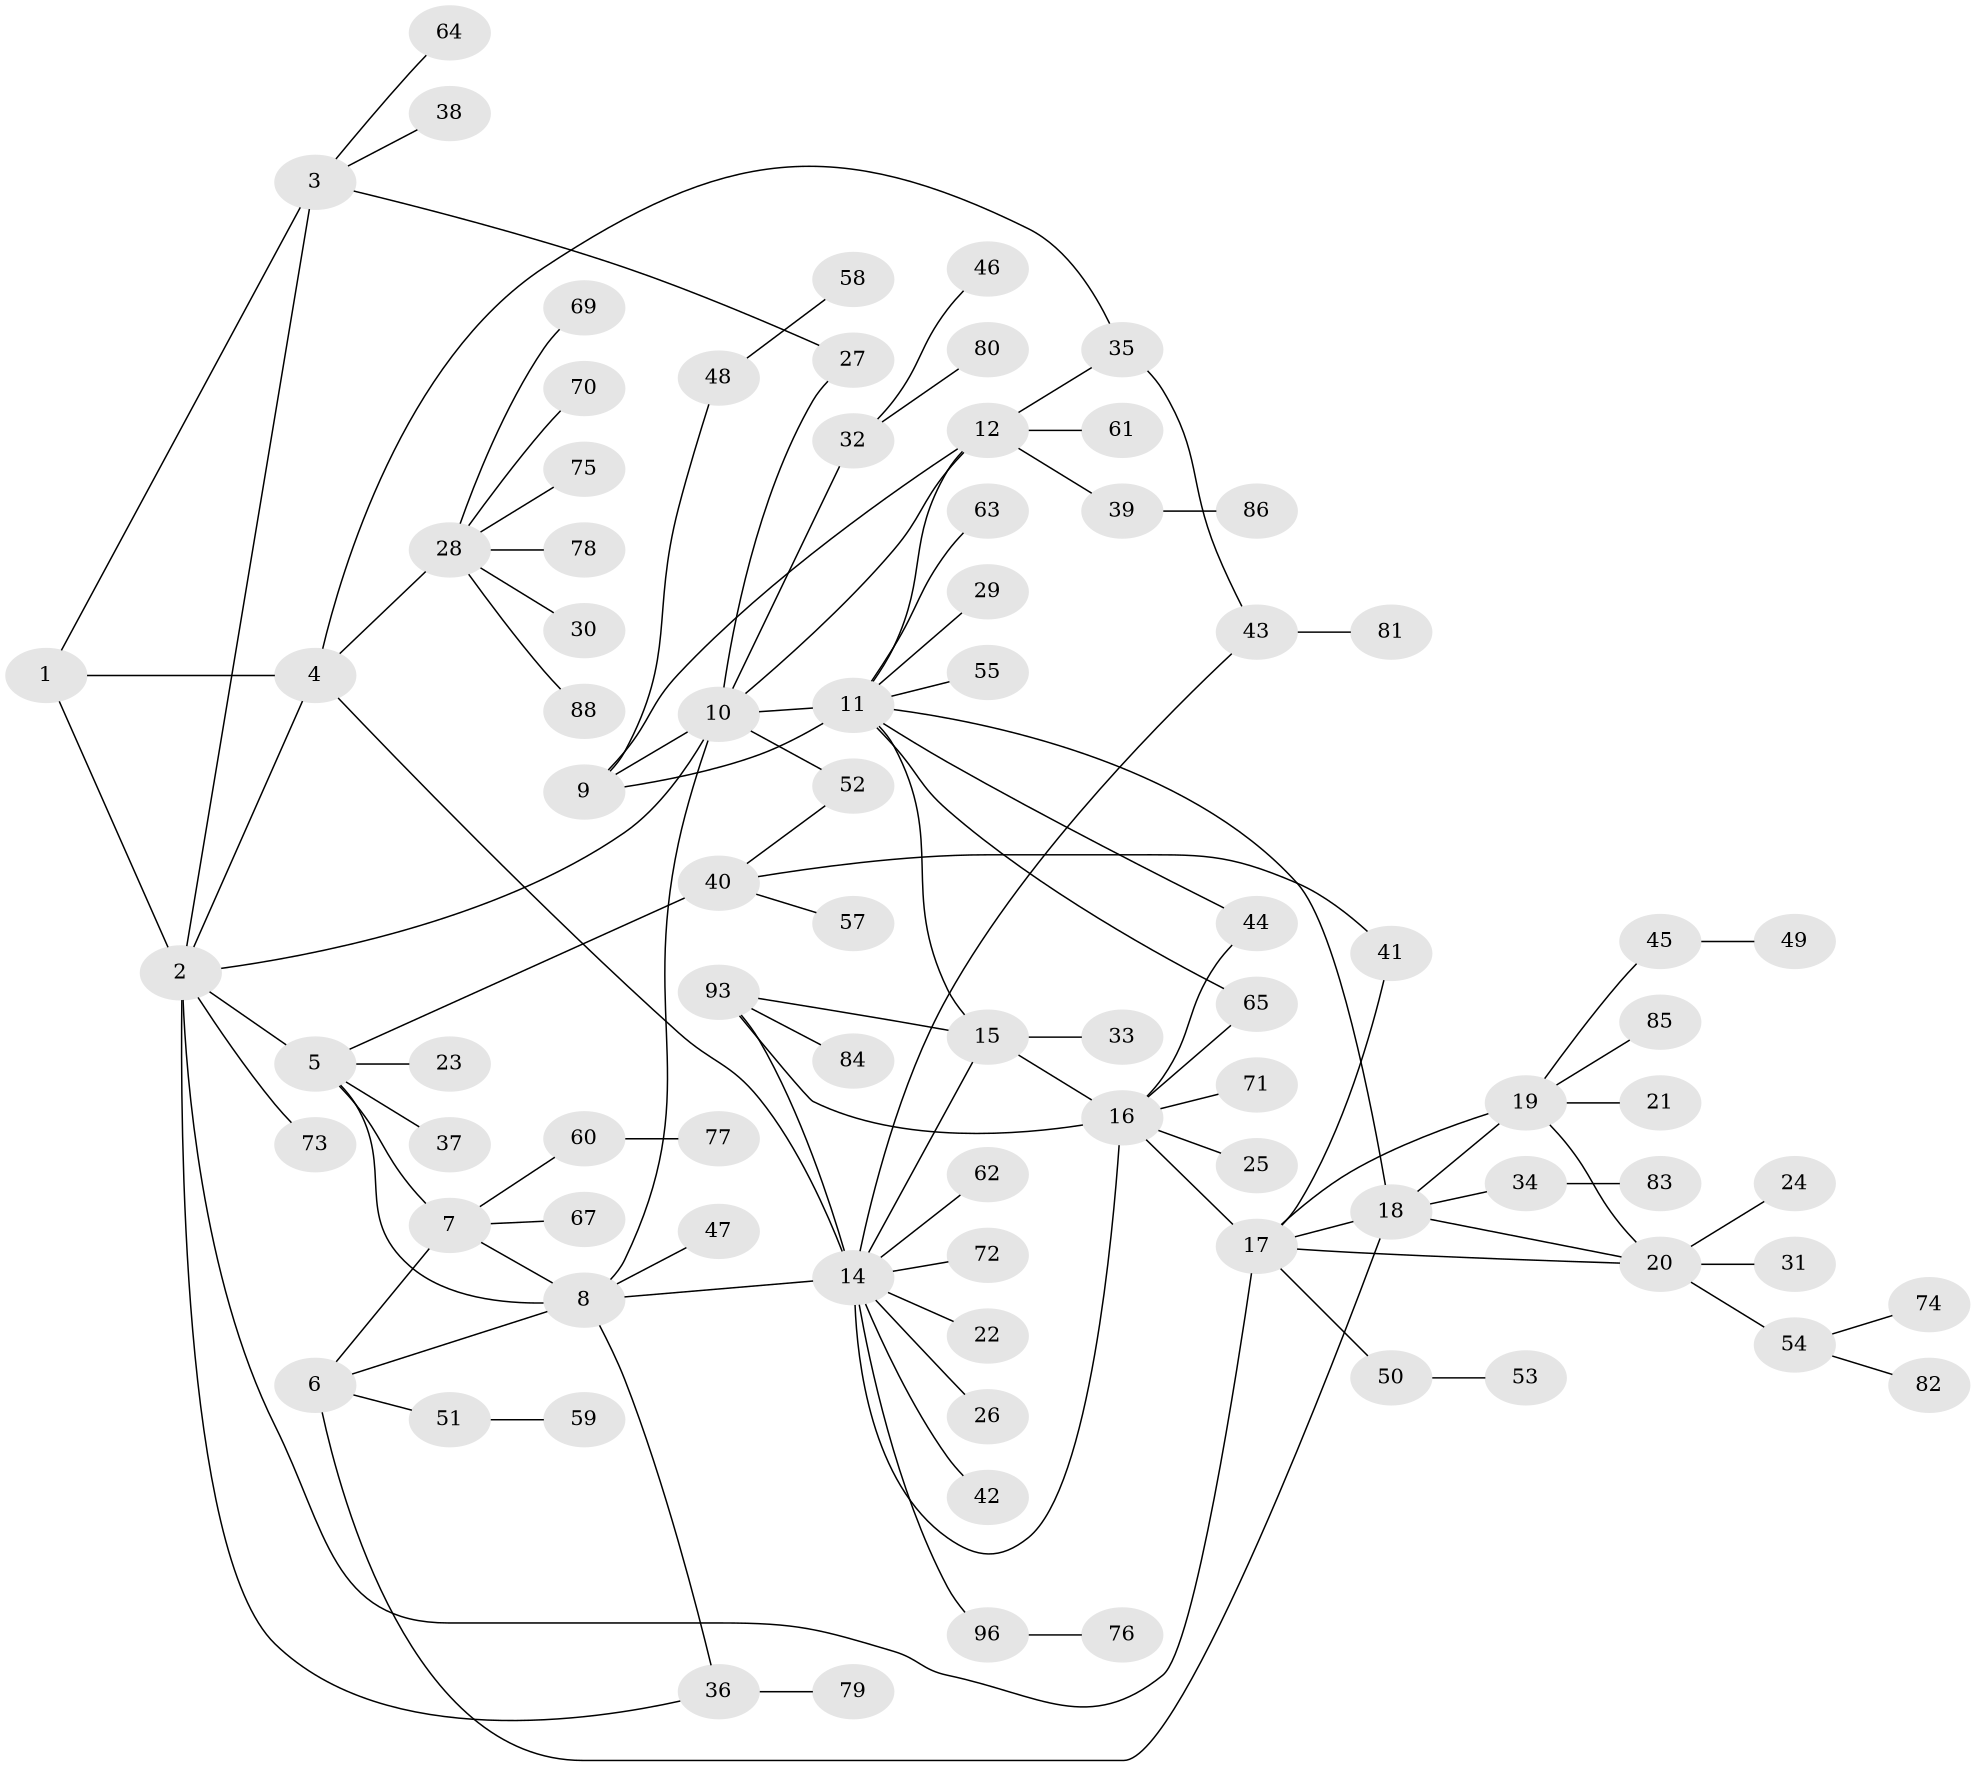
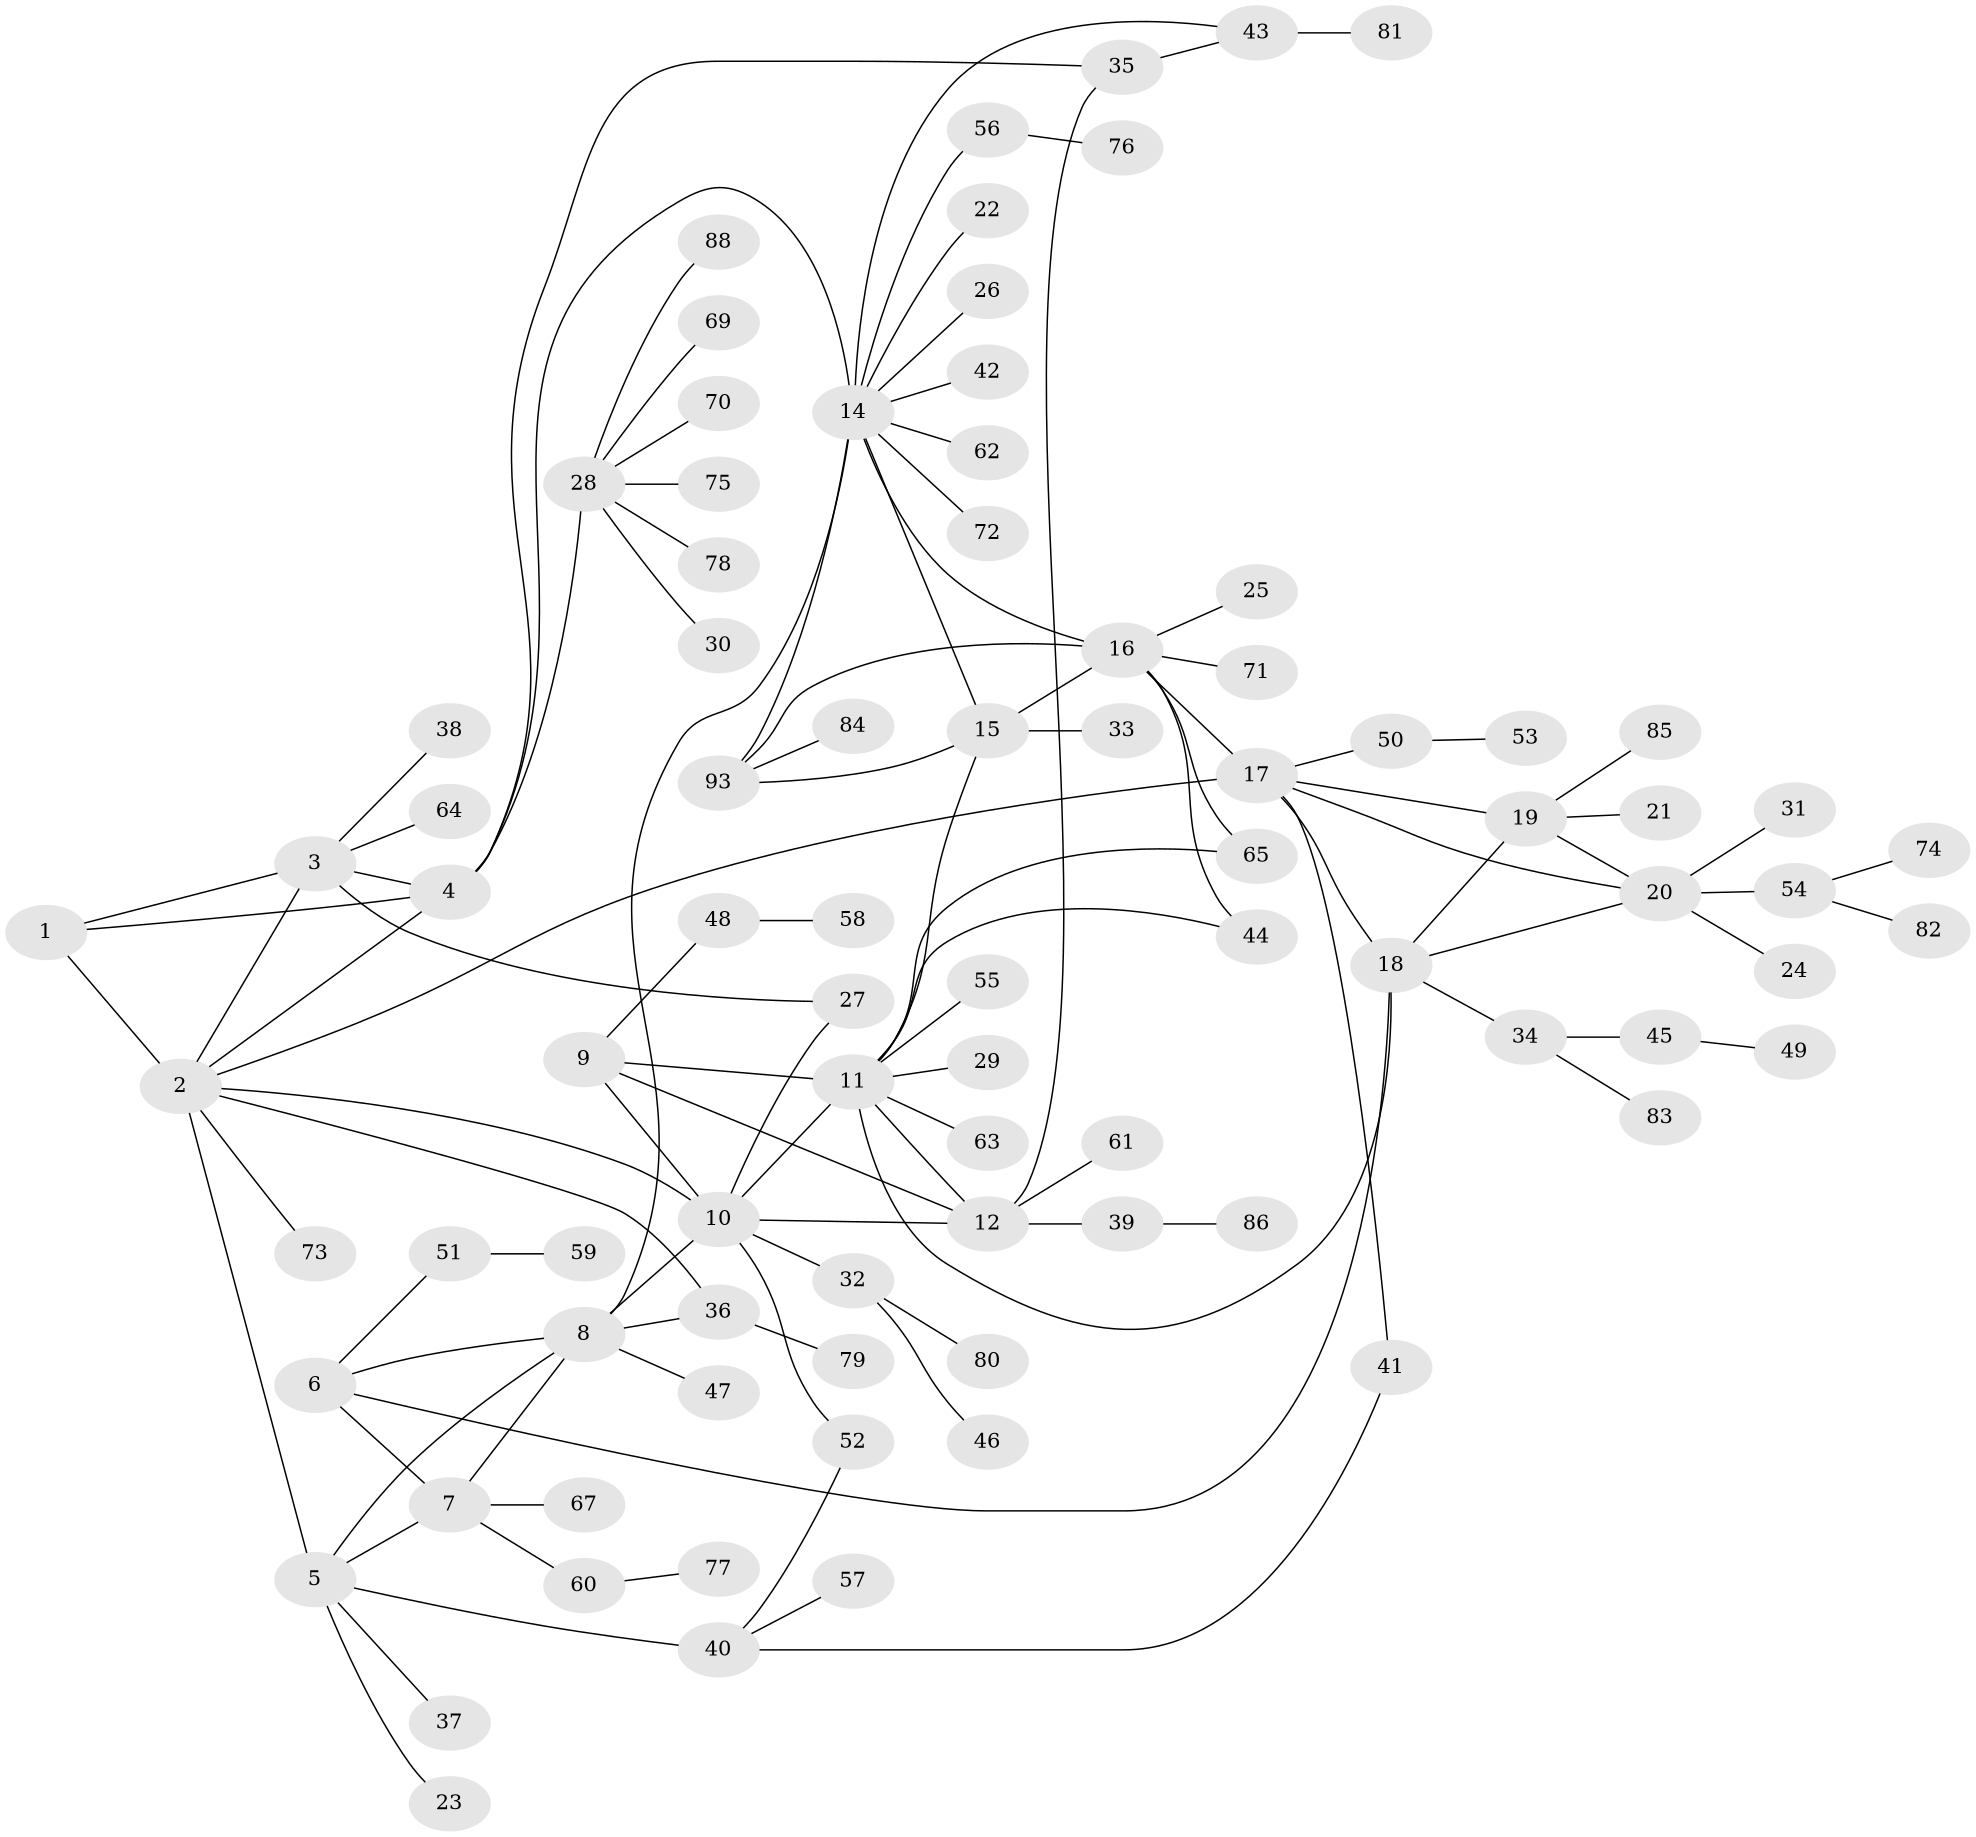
edge "3" -- "4": added
edge "45" -- "19": now "45" -- "34"
node "96": label "96" -> "56"
